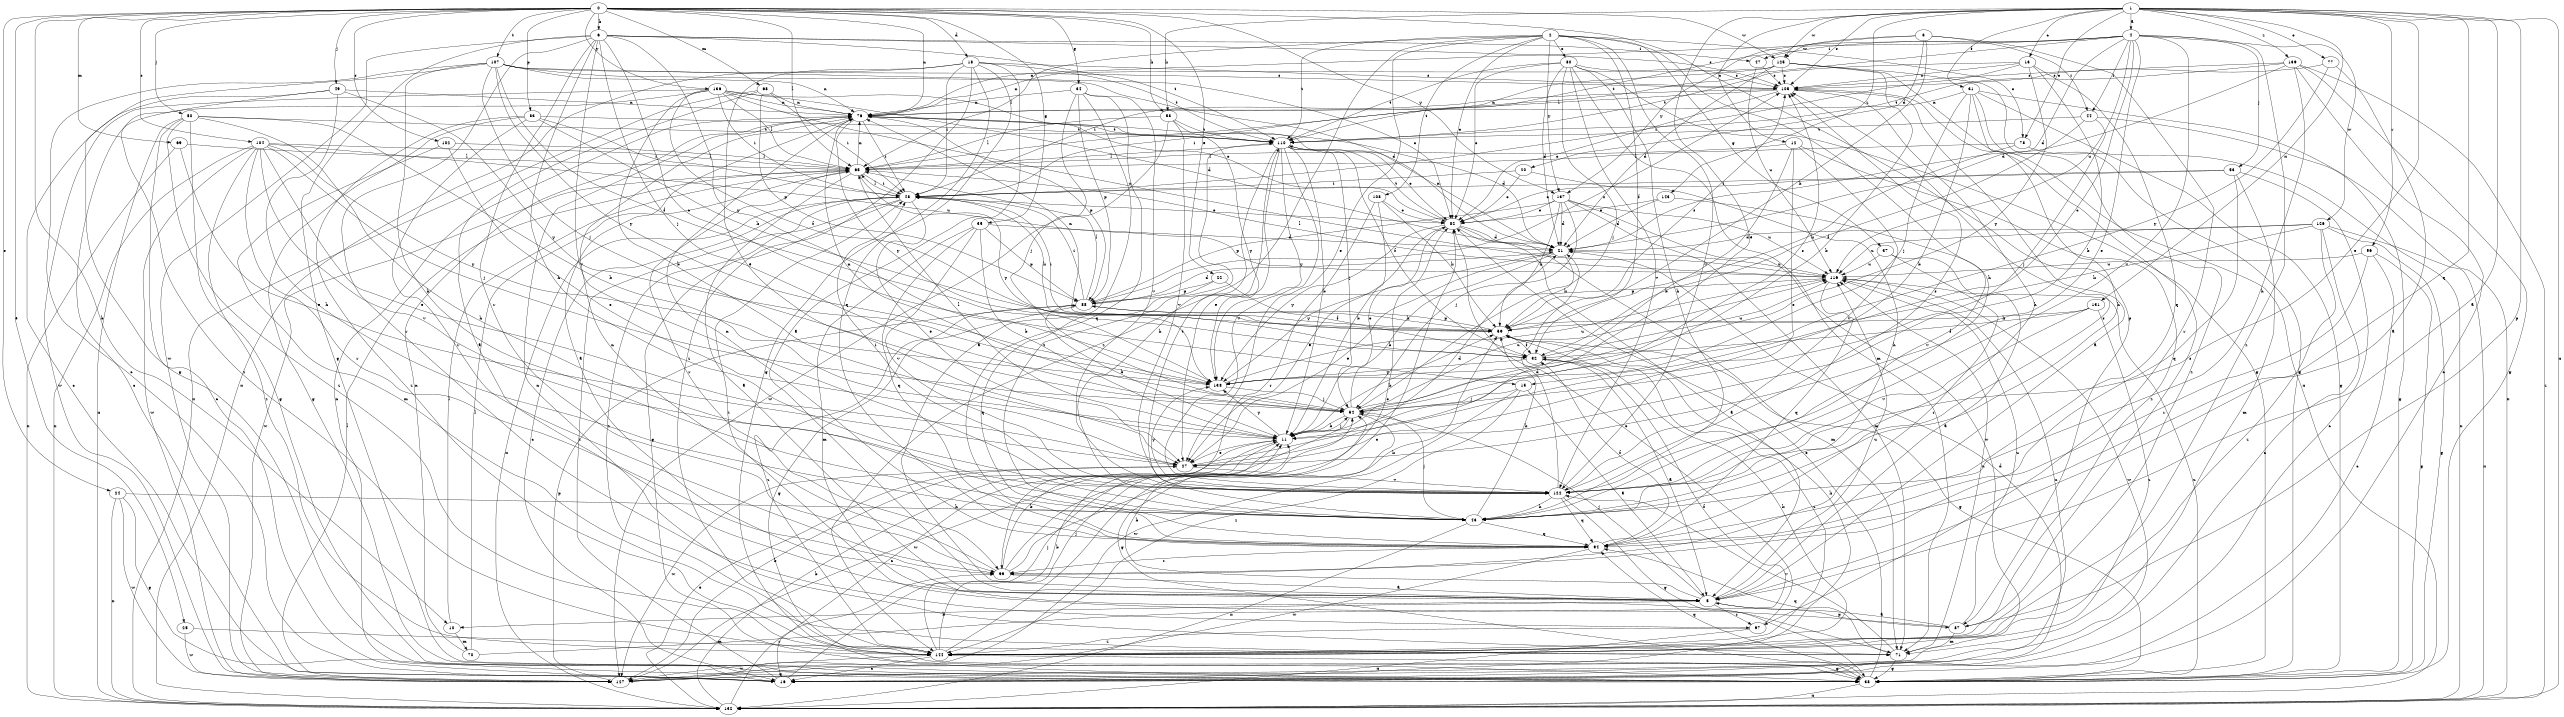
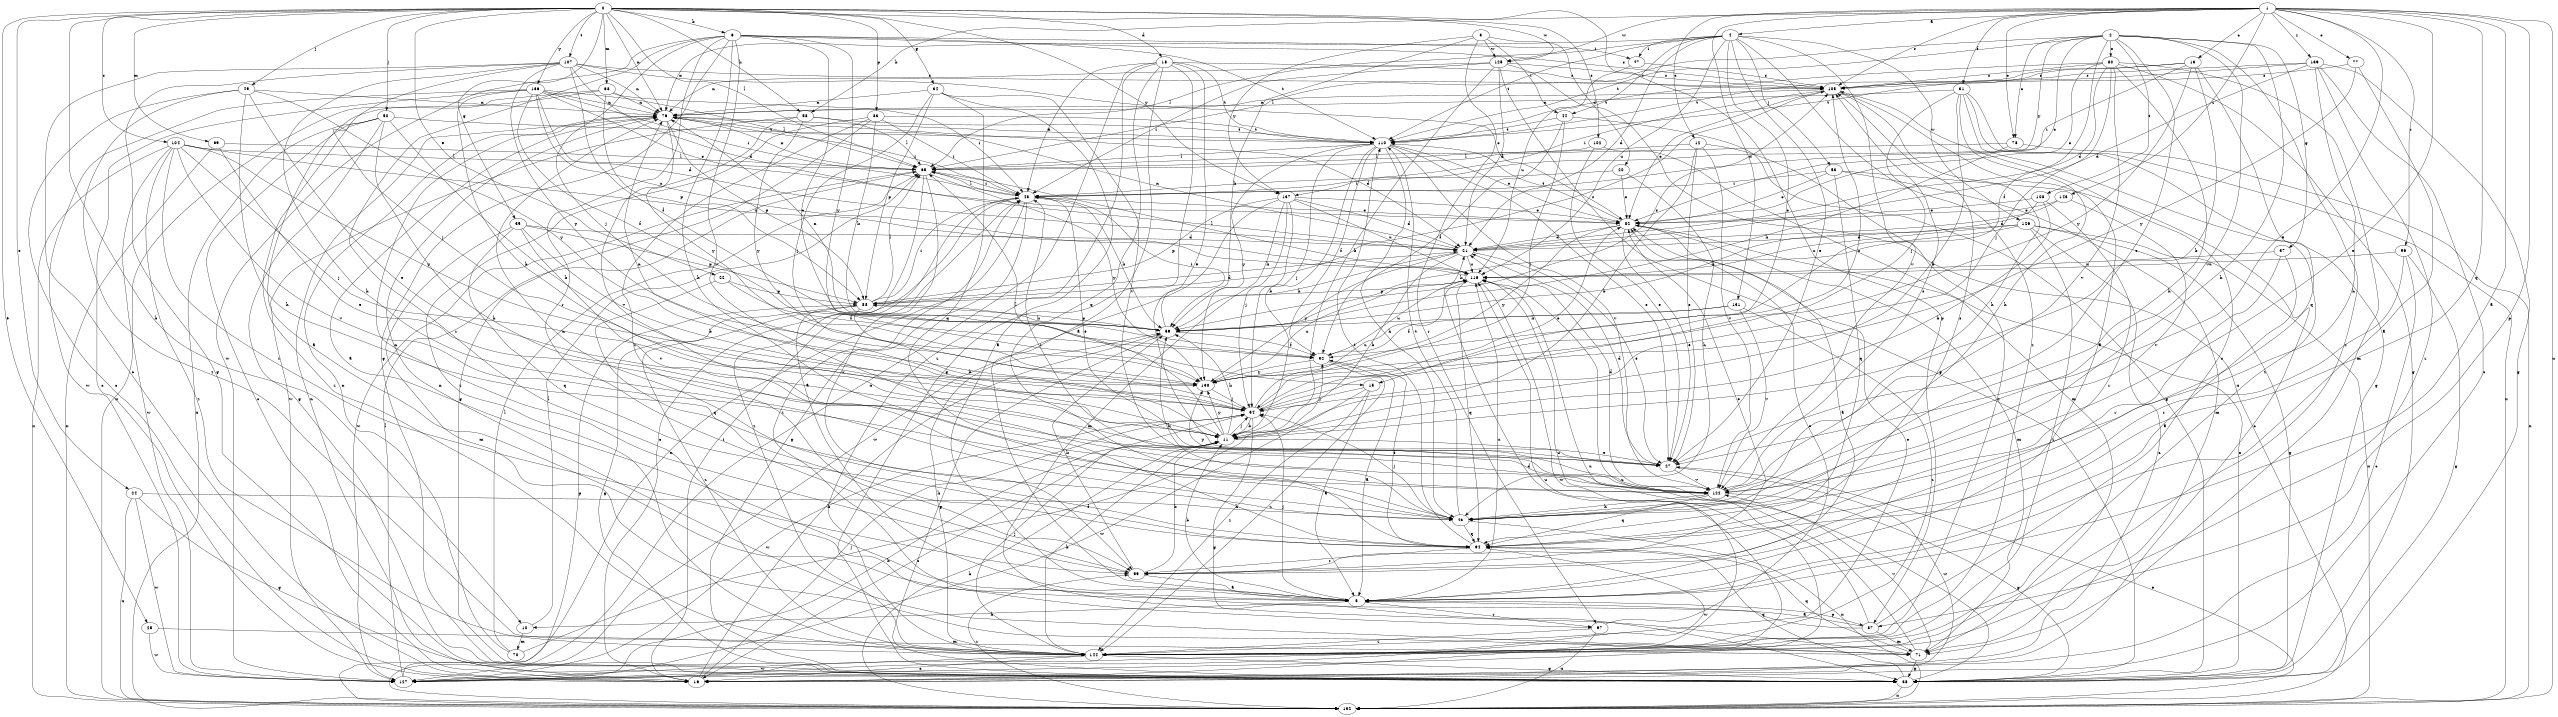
edge "104" -> "27": now "49" -> "27"
edge "139" -> "132": now "139" -> "144"
